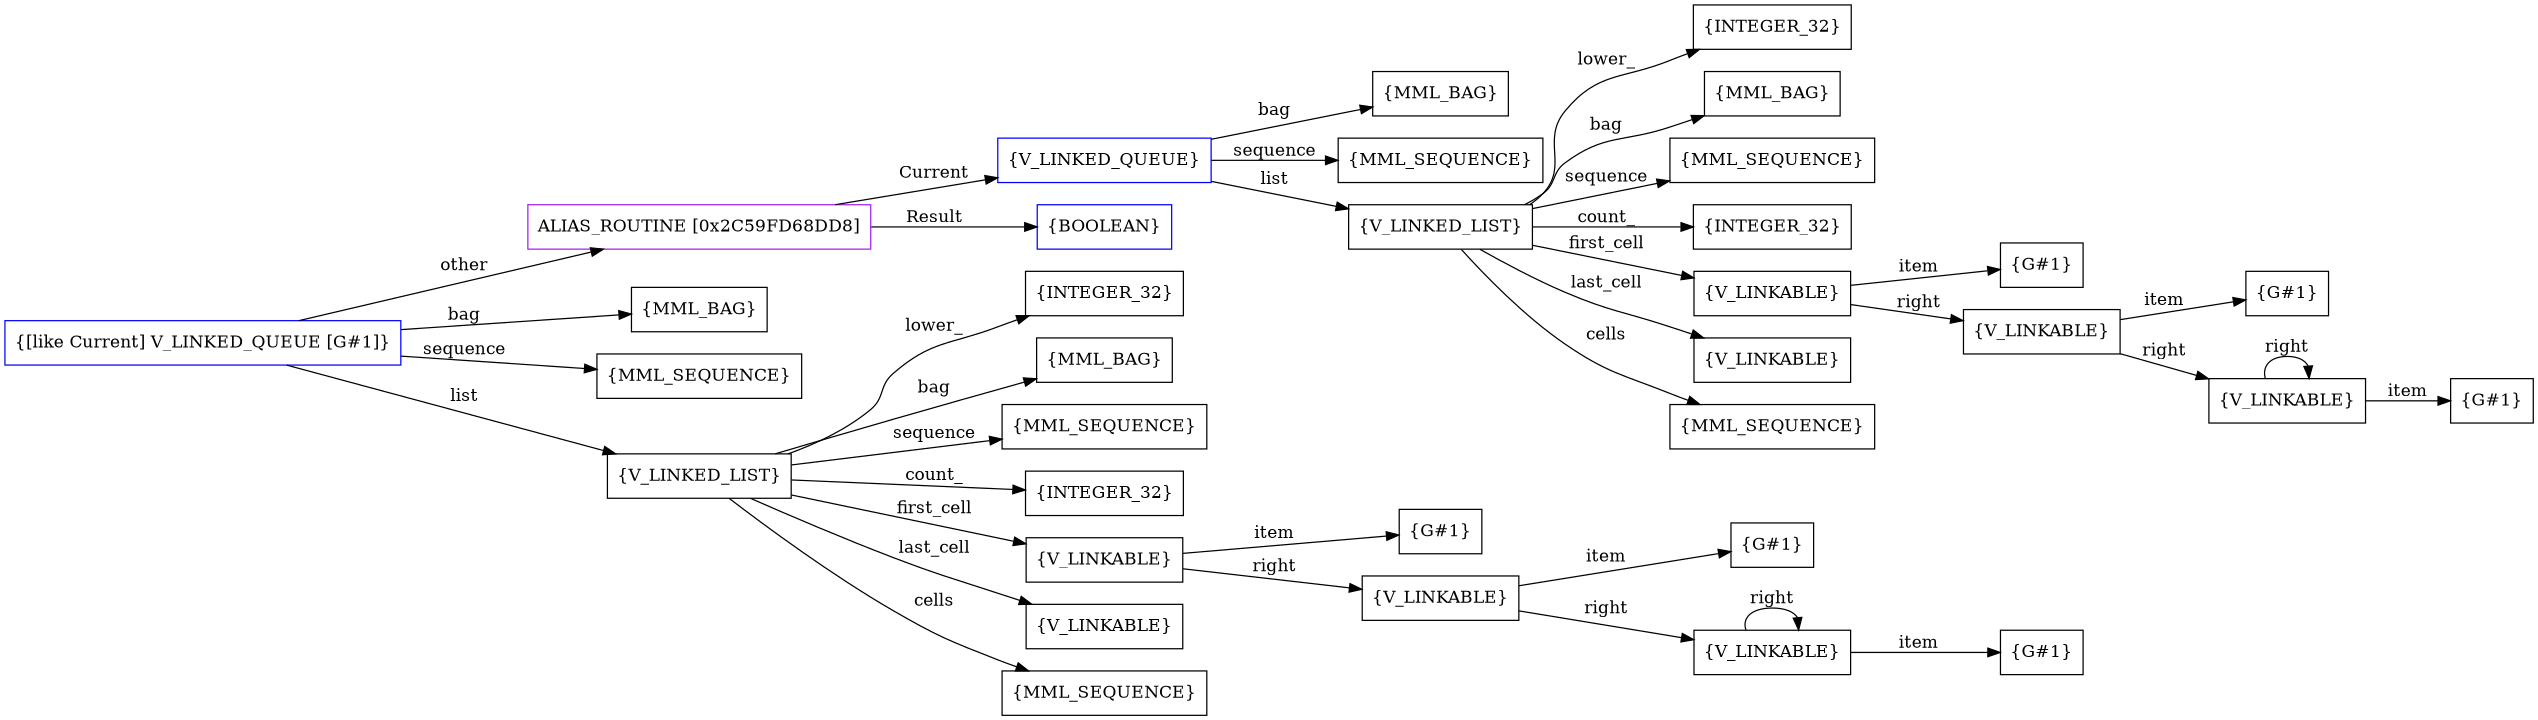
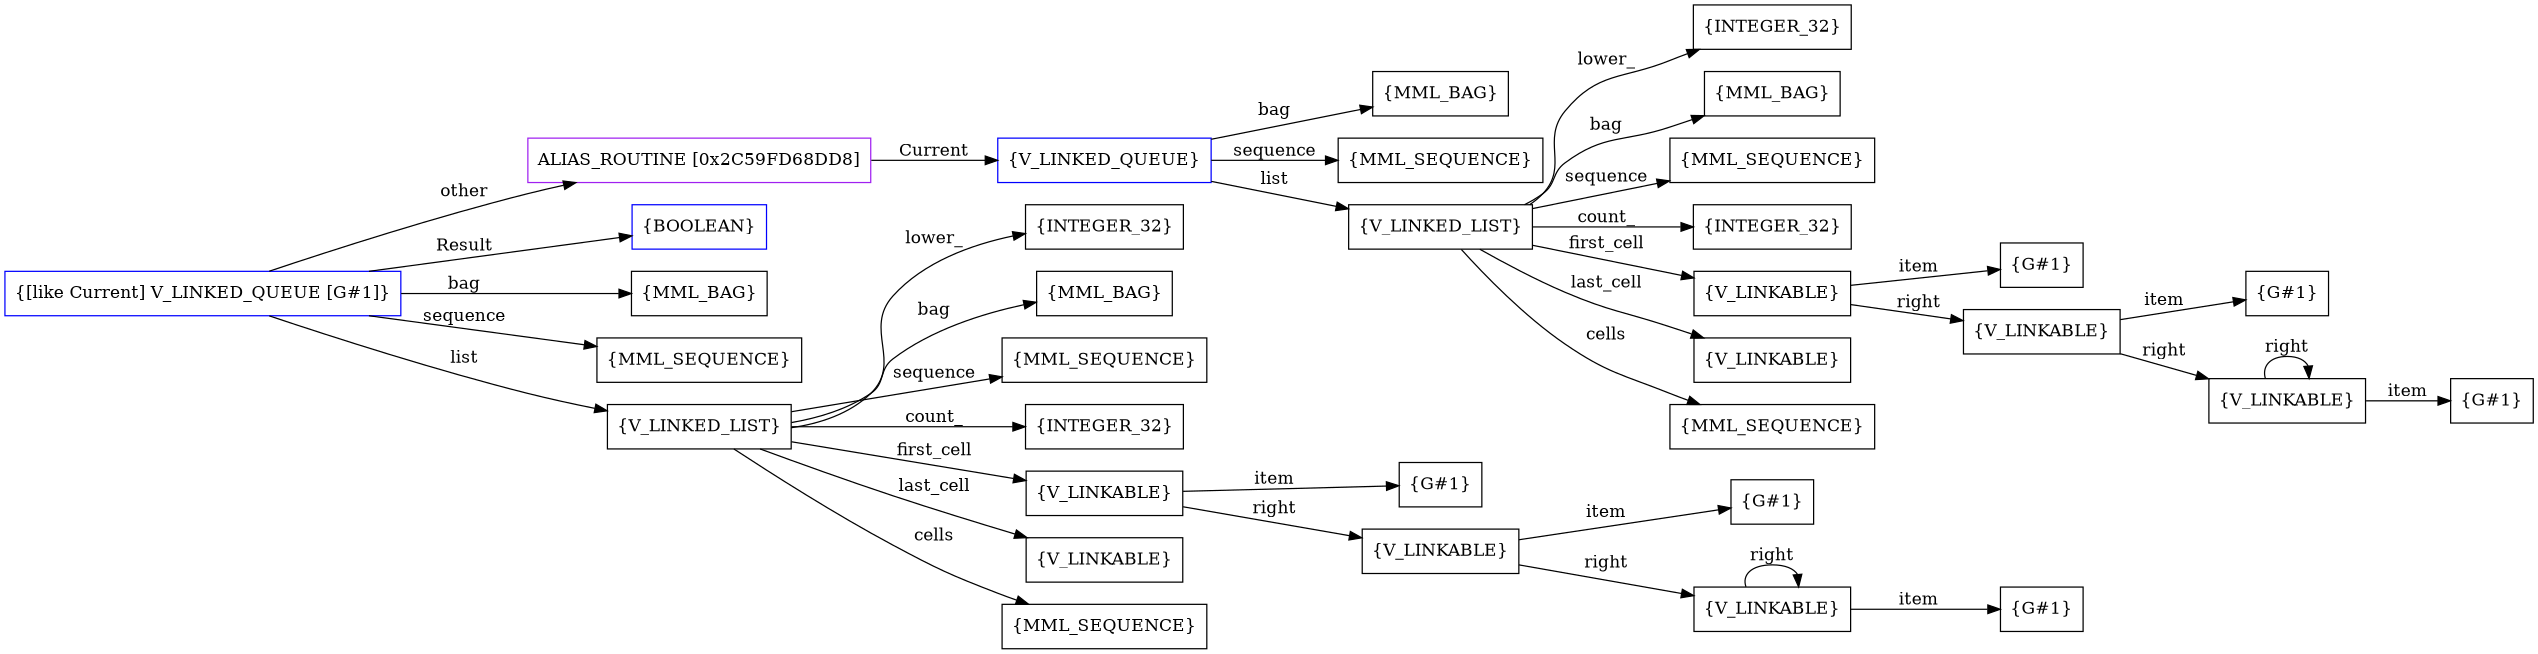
edge "ALIAS_ROUTINE [0x2C59FD68DD8]" -> "{BOOLEAN}": now "{[like Current] V_LINKED_QUEUE [G#1]}" -> "{BOOLEAN}"
